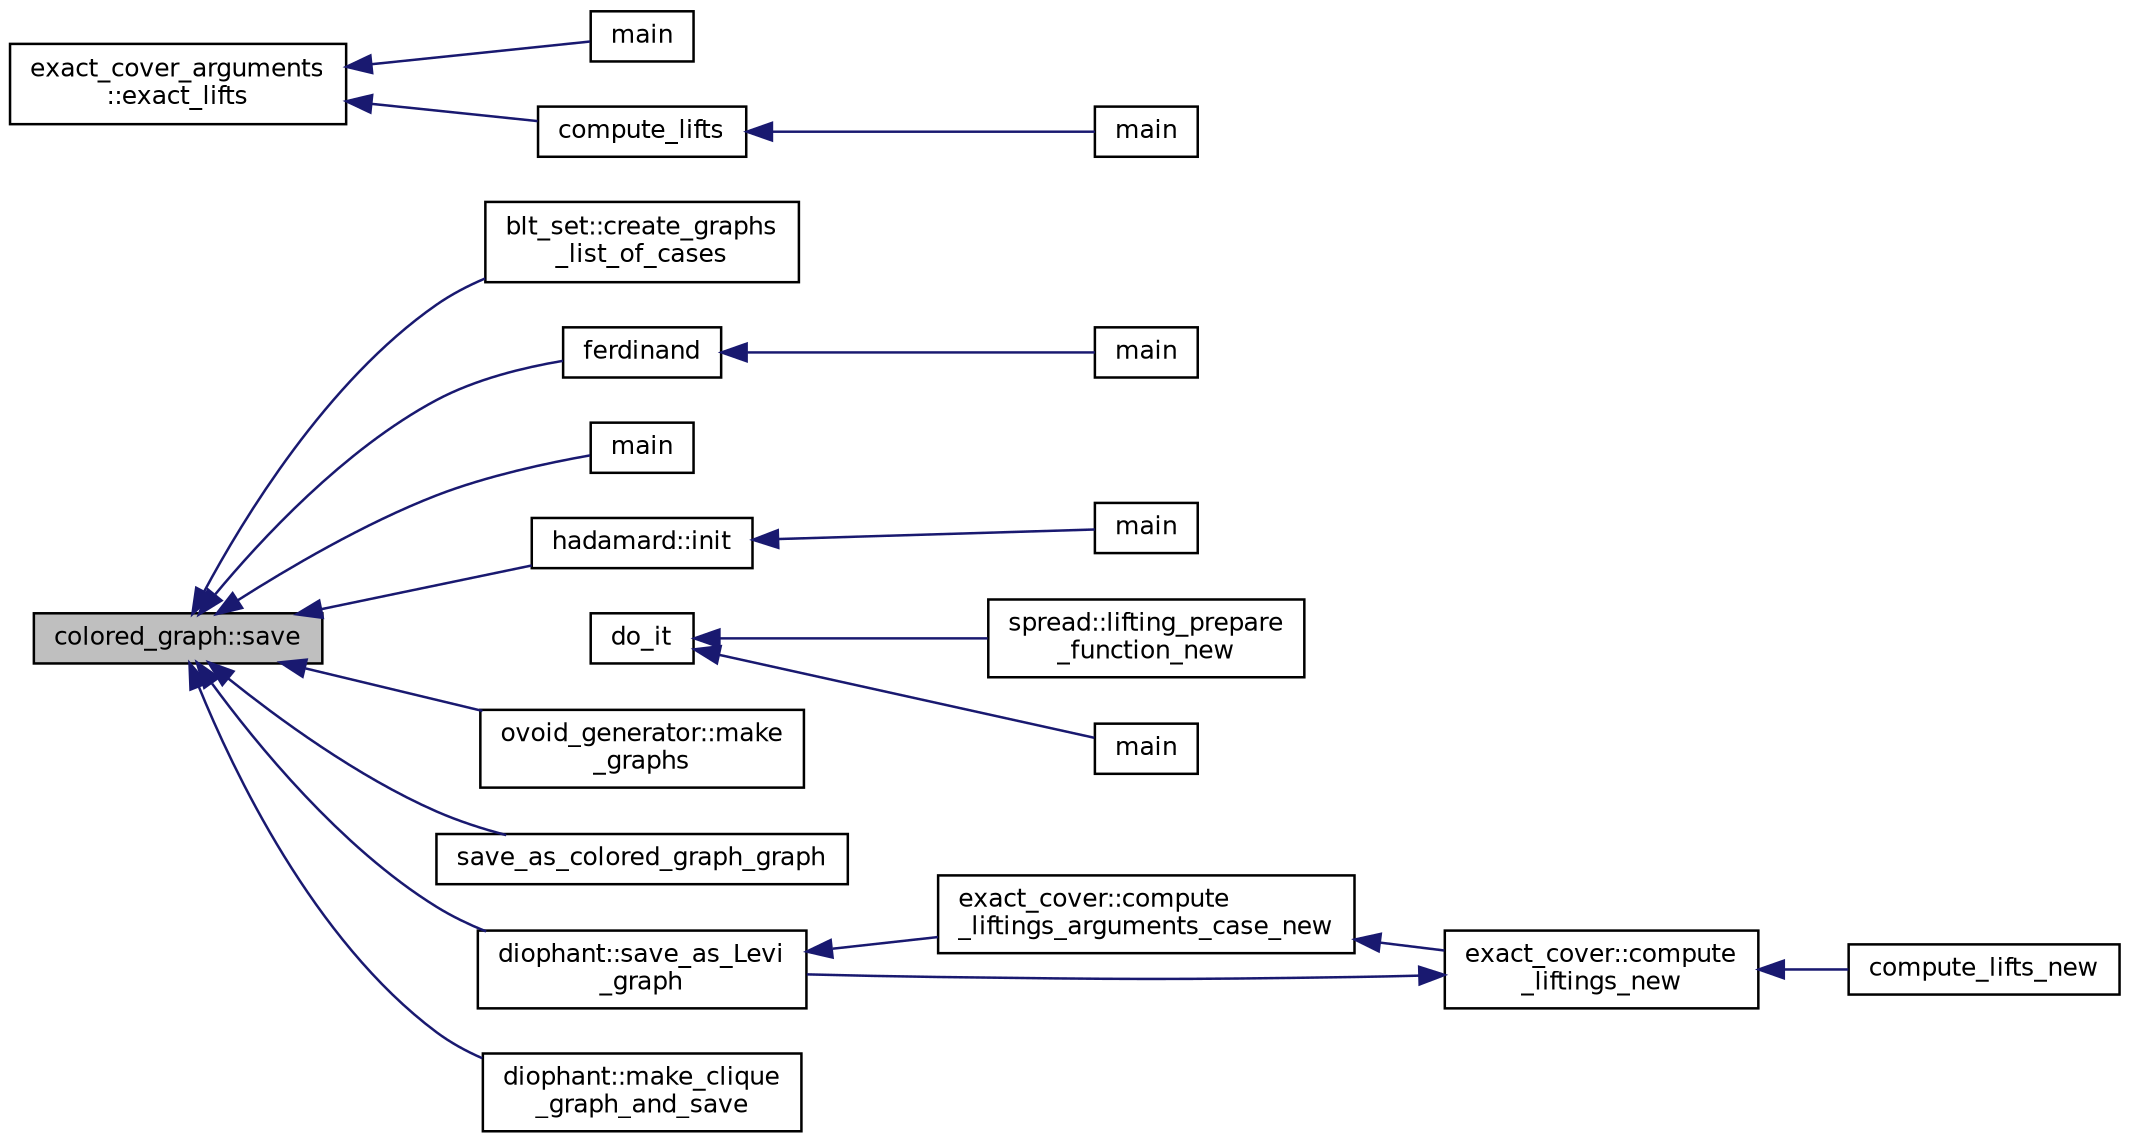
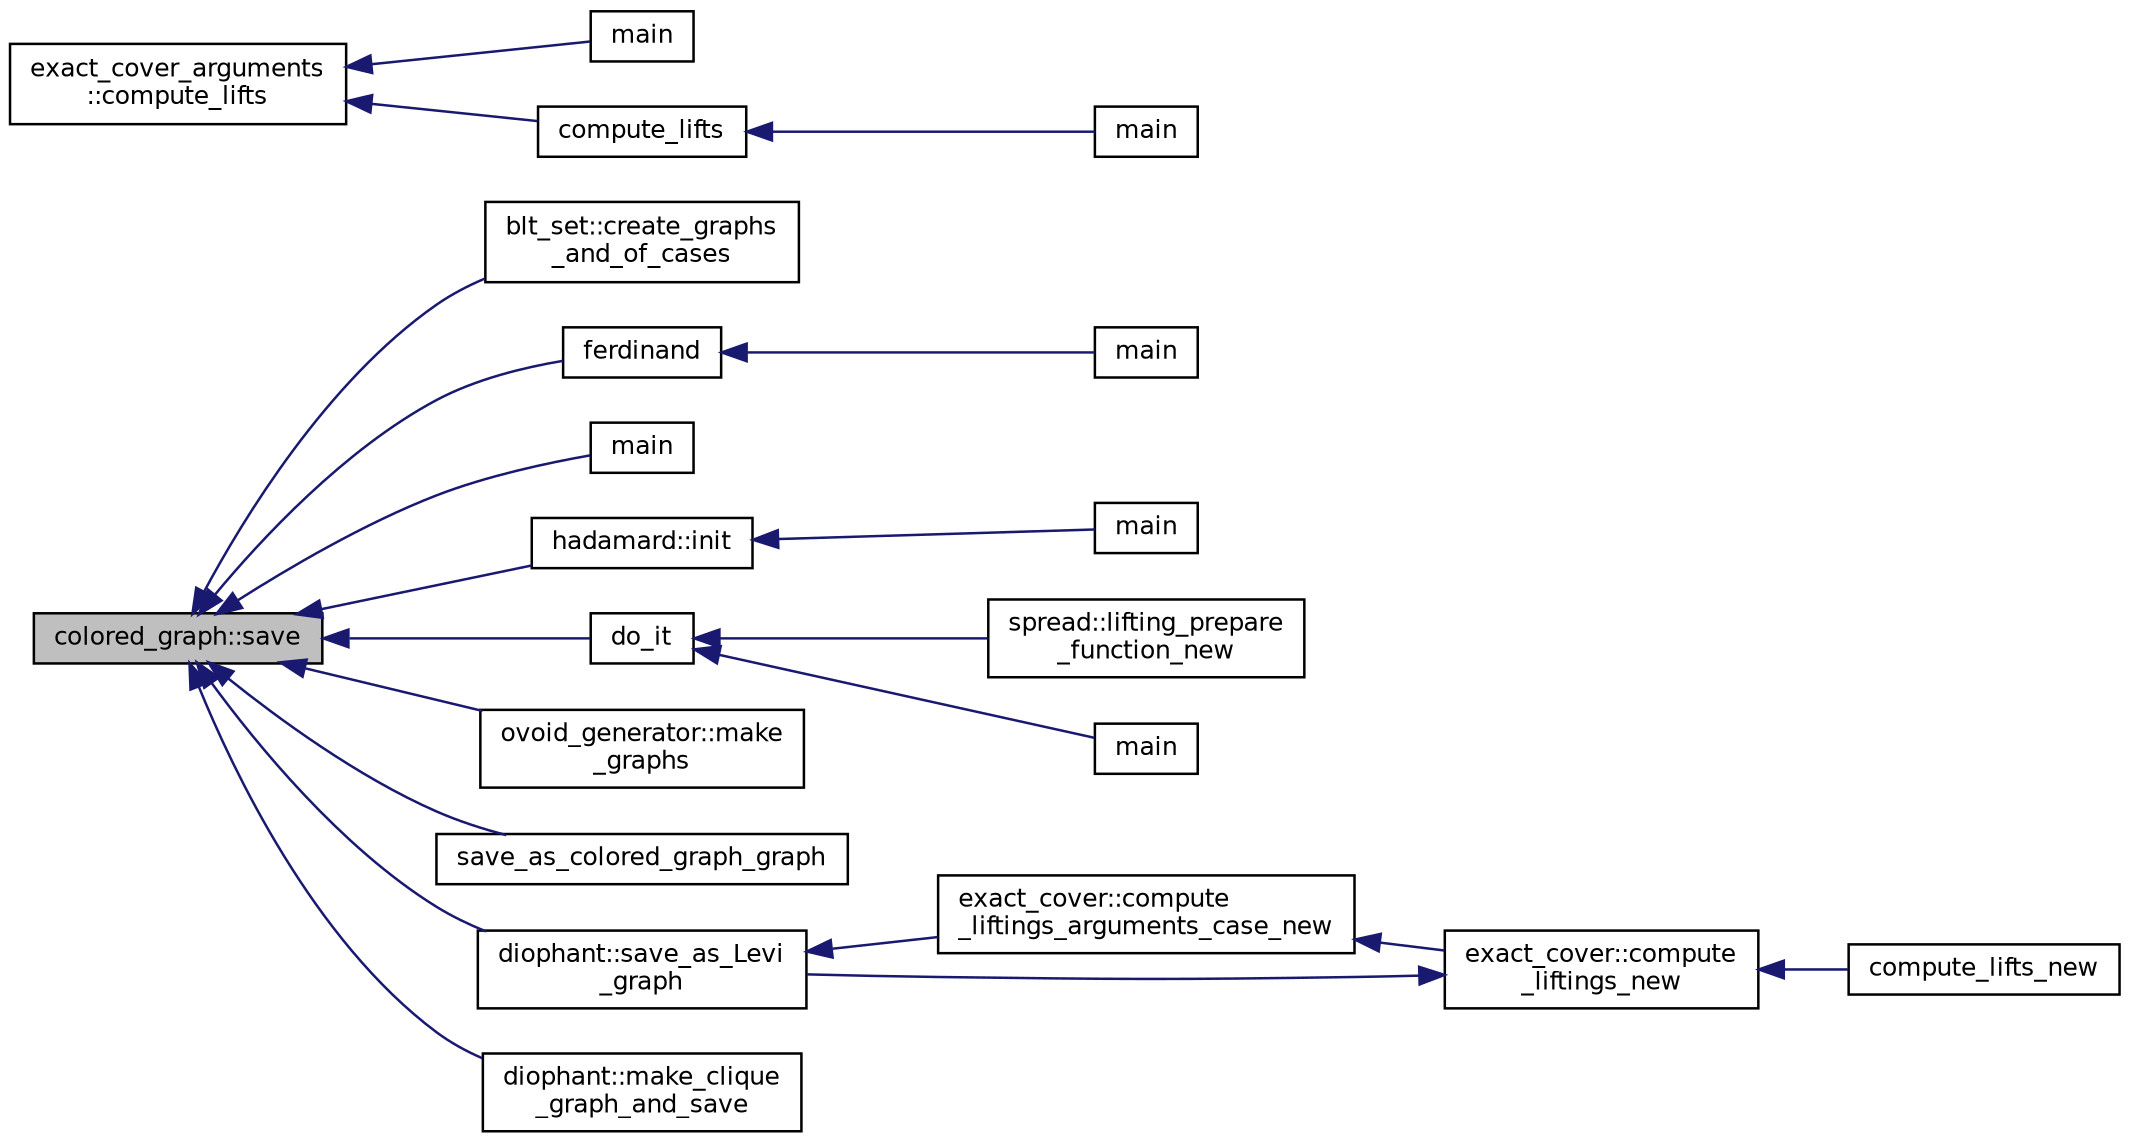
node "exact_cover_arguments ::exact_lifts": label "exact_cover_arguments ::exact_lifts" -> "exact_cover_arguments ::compute_lifts"
node "blt_set::create_graphs _list_of_cases": label "blt_set::create_graphs _list_of_cases" -> "blt_set::create_graphs _and_of_cases"
edge "do_it" -> "colored_graph::save": added
